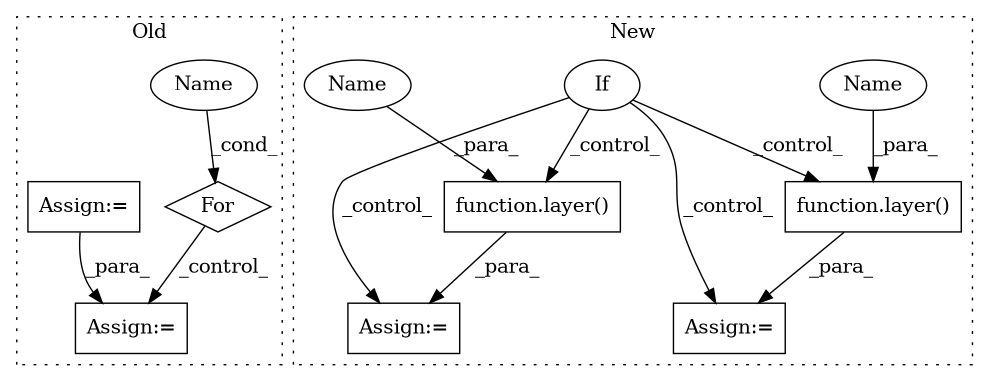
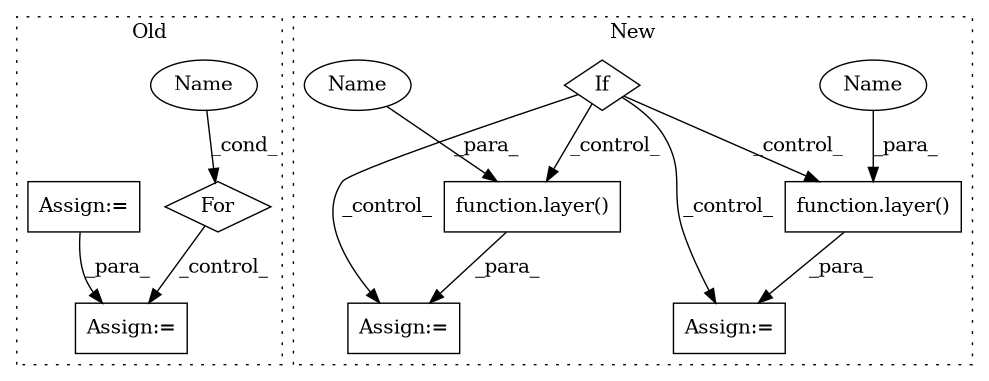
node "If": shape ellipse -> diamond
